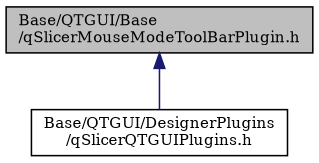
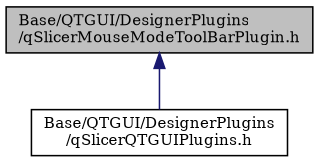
node "Base/QTGUI/Base /qSlicerMouseModeToolBarPlugin.h": label "Base/QTGUI/Base /qSlicerMouseModeToolBarPlugin.h" -> "Base/QTGUI/DesignerPlugins /qSlicerMouseModeToolBarPlugin.h"
